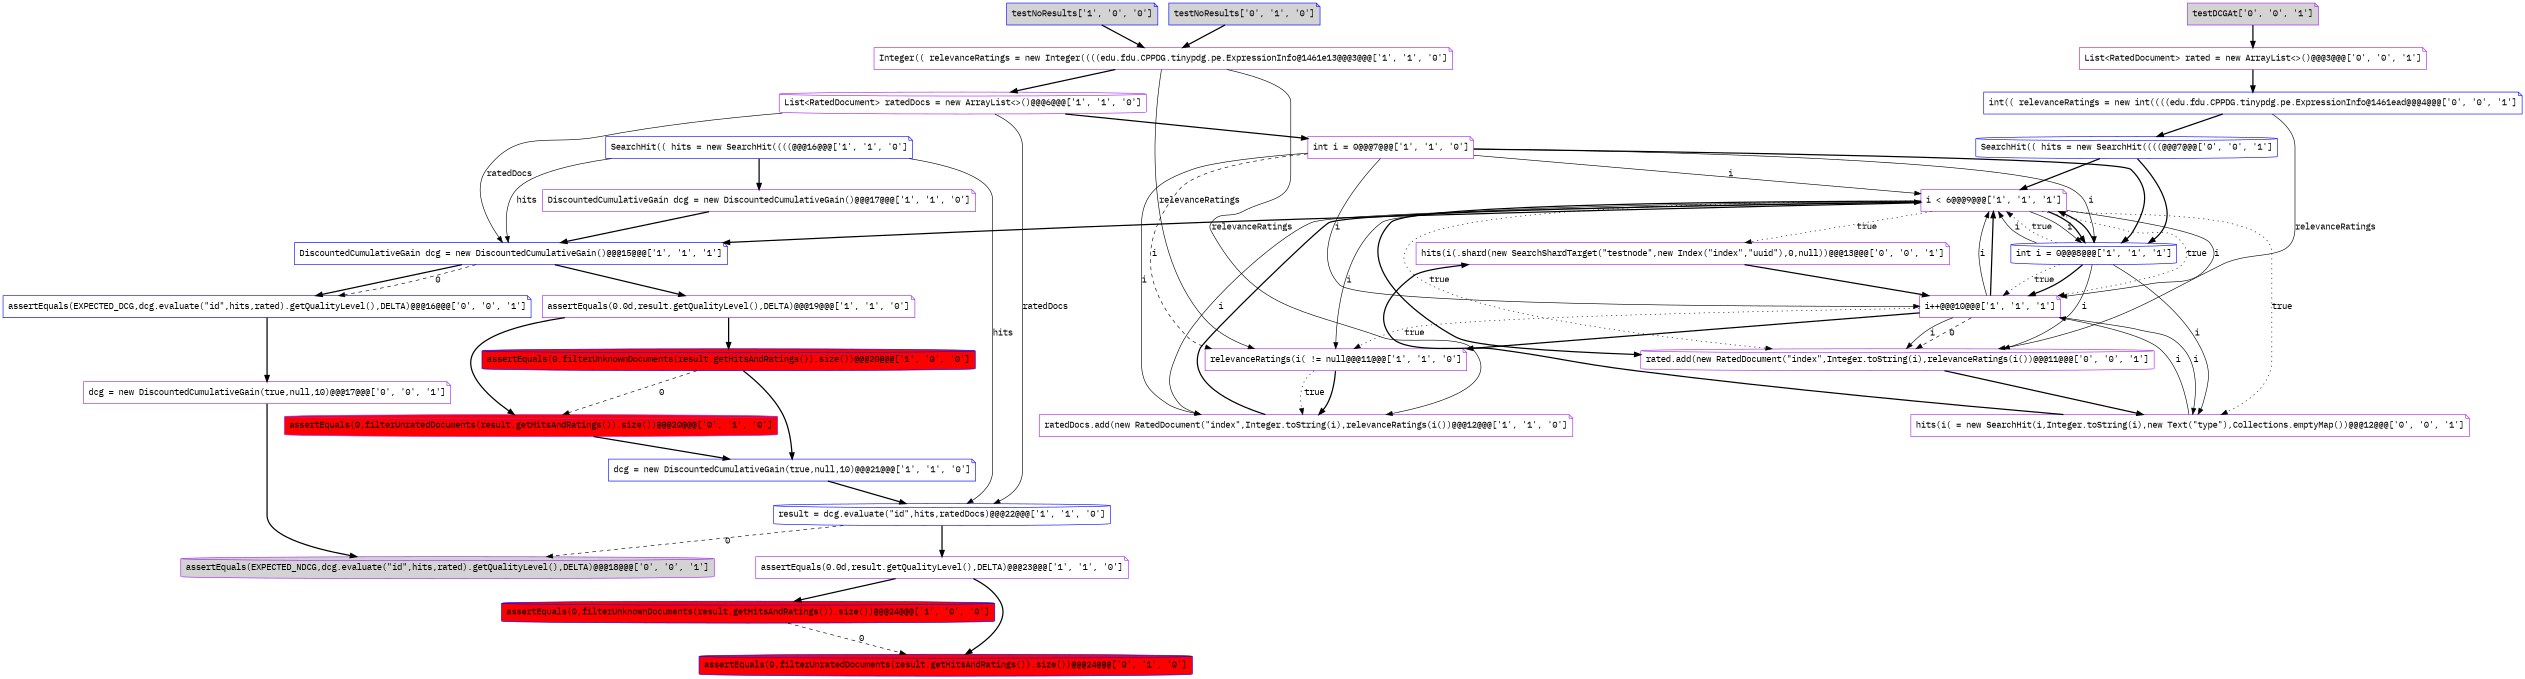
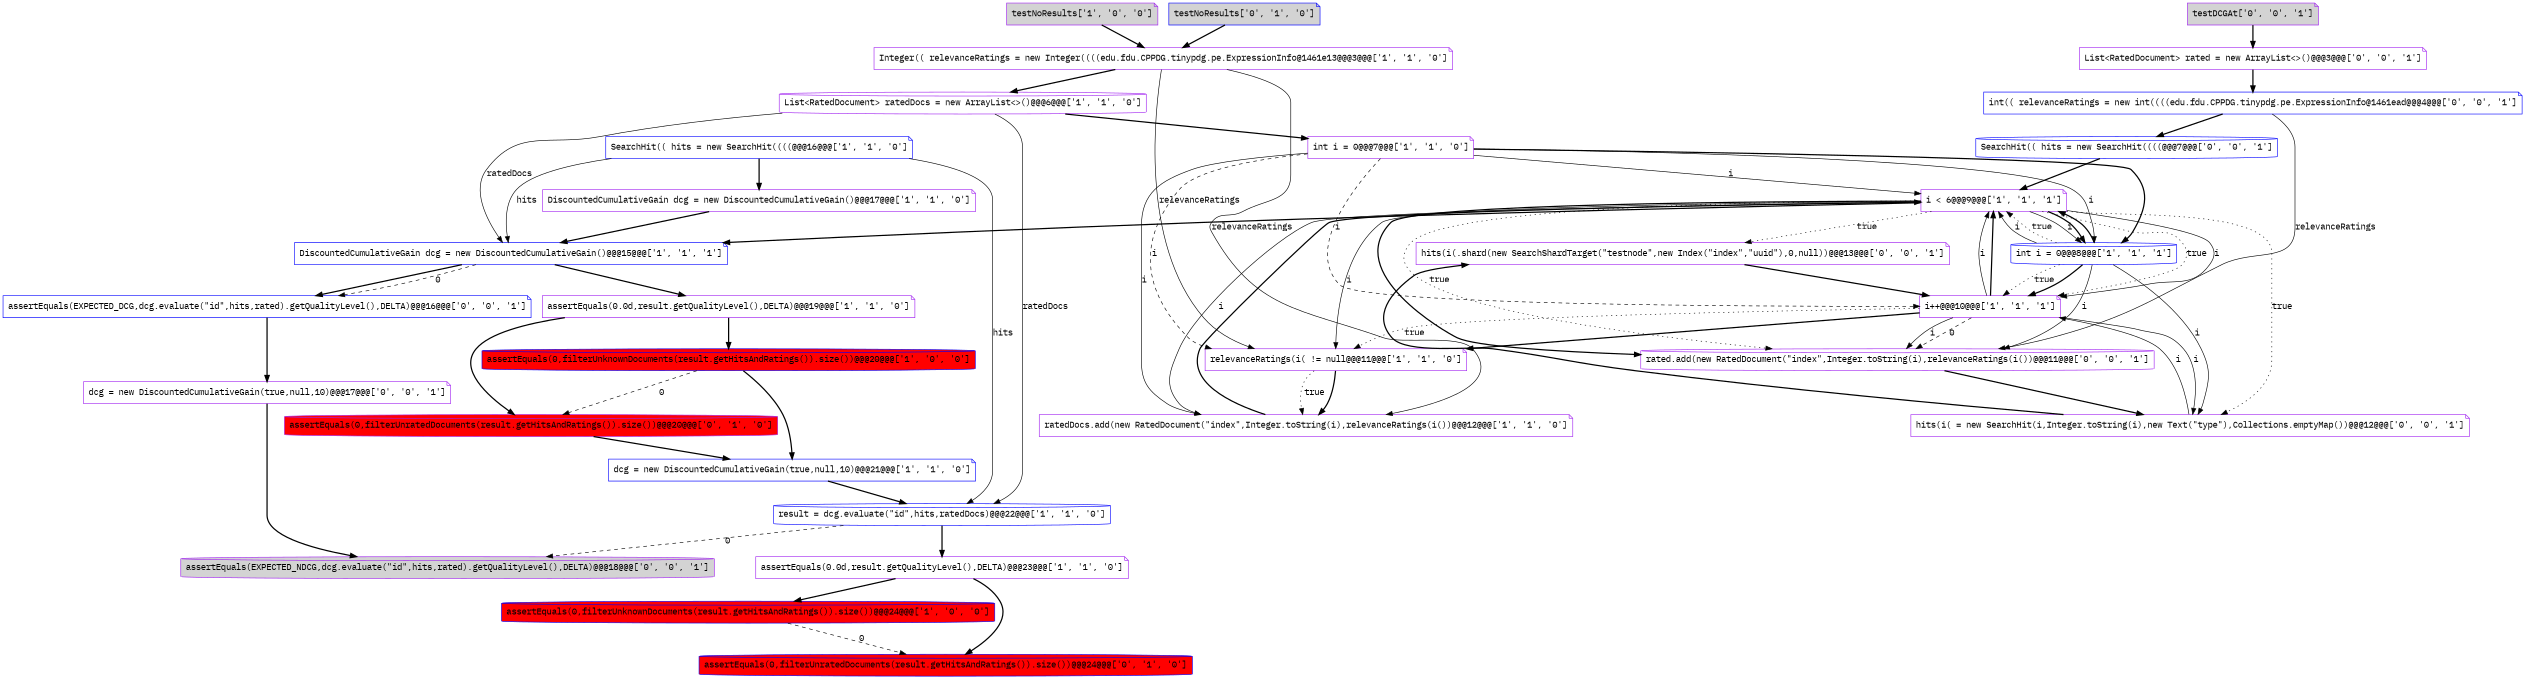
node "testNoResults['1', '0', '0']": color blue -> purple
edge "SearchHit(( hits = new SearchHit((((@@@7@@@['0', '0', '1']" -> "int i = 0@@@8@@@['1', '1', '1']": removed
edge "int i = 0@@@7@@@['1', '1', '0']" -> "i++@@@10@@@['1', '1', '1']": style solid -> dashed
